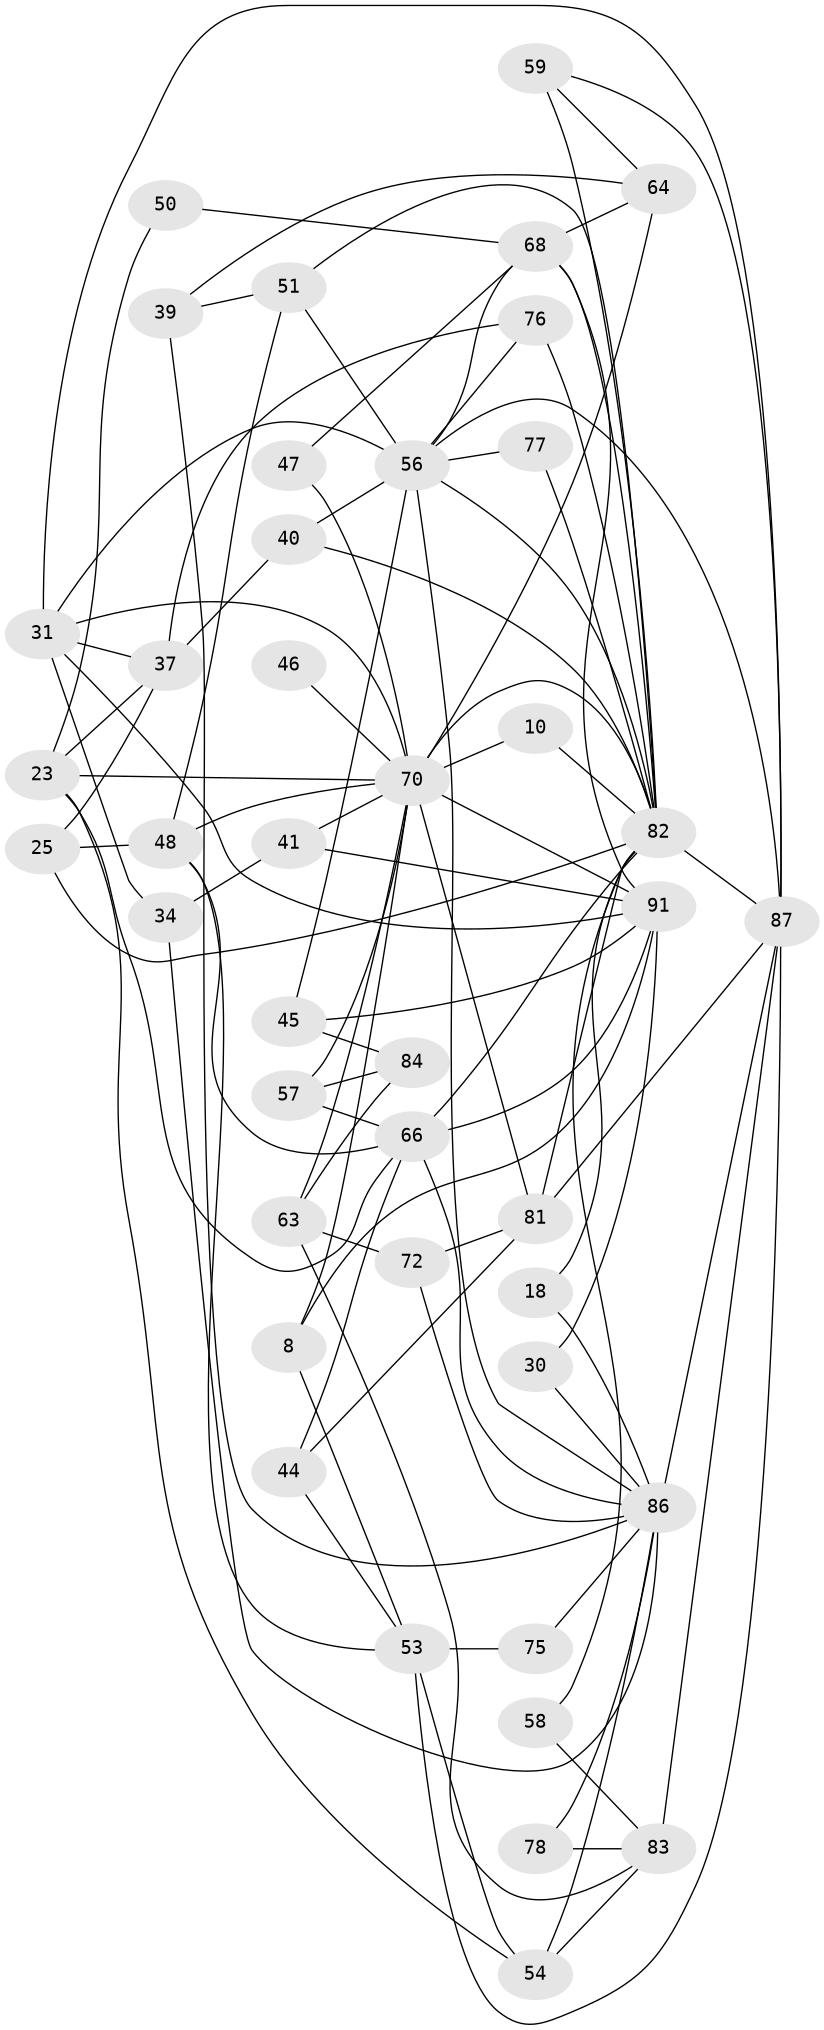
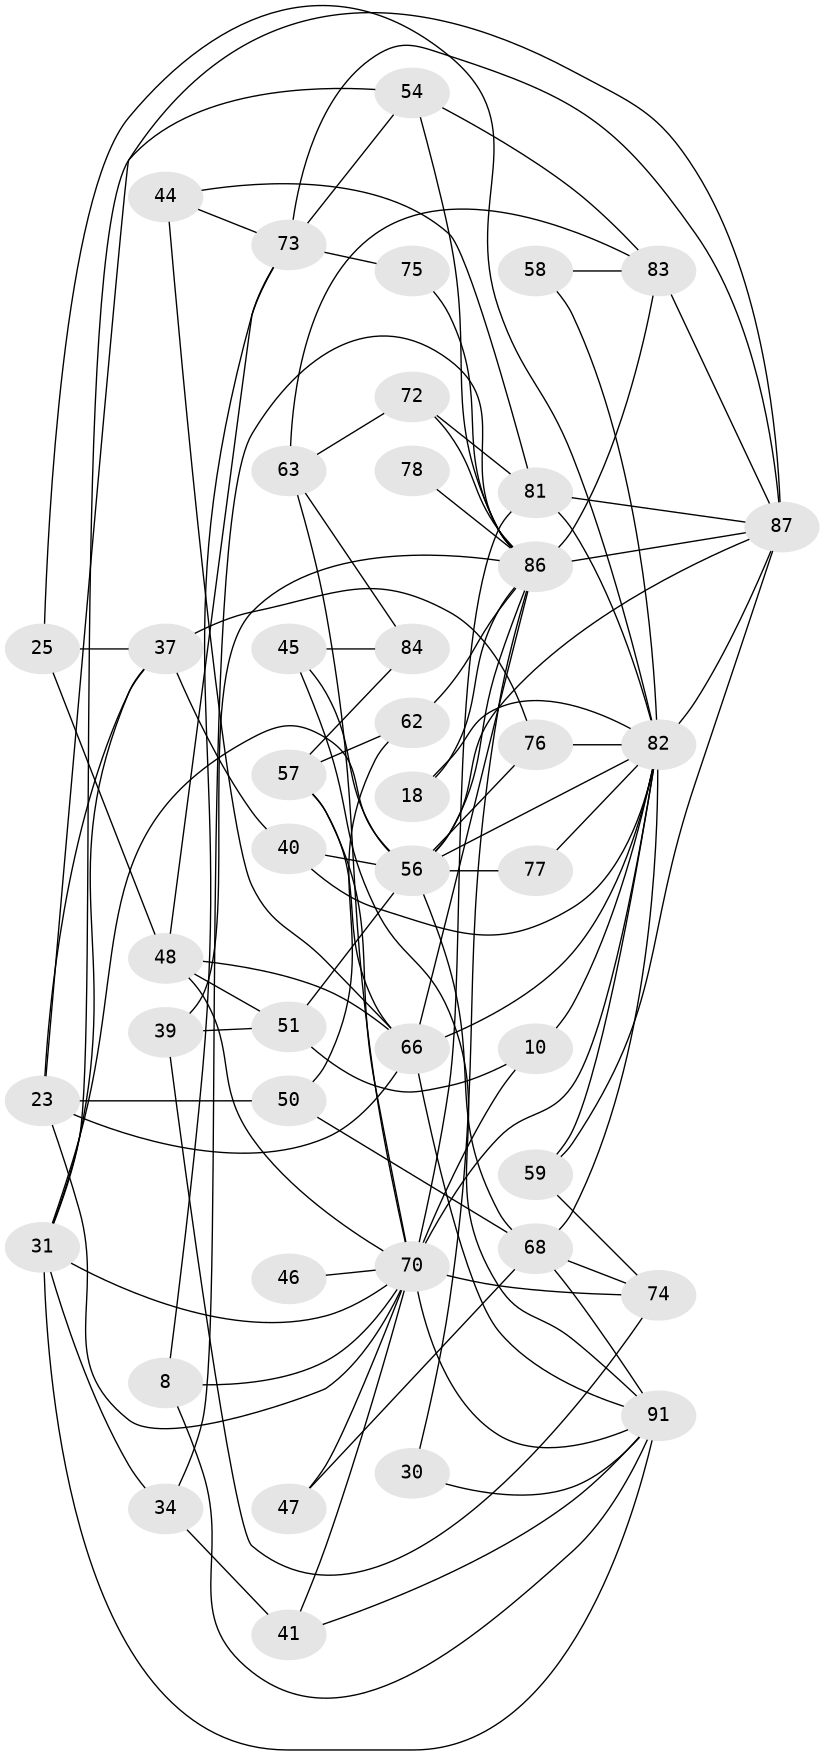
node "64": label "64" -> "74"
edge "51" -- "82": now "51" -- "10"
node "62": added
node "53": label "53" -> "73"
edge "78" -- "83": now "86" -- "83"
